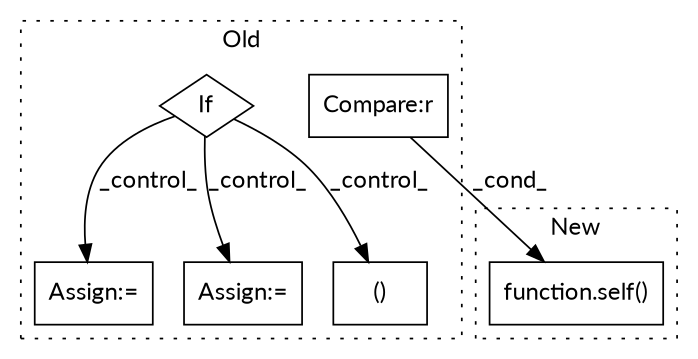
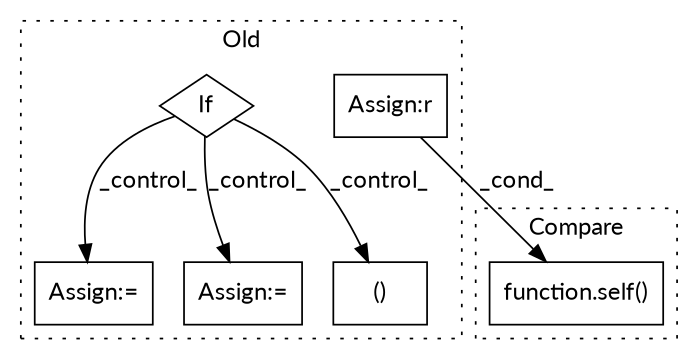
node "Compare:r": label "Compare:r" -> "Assign:r"
cluster "New": label "New" -> "Compare"
